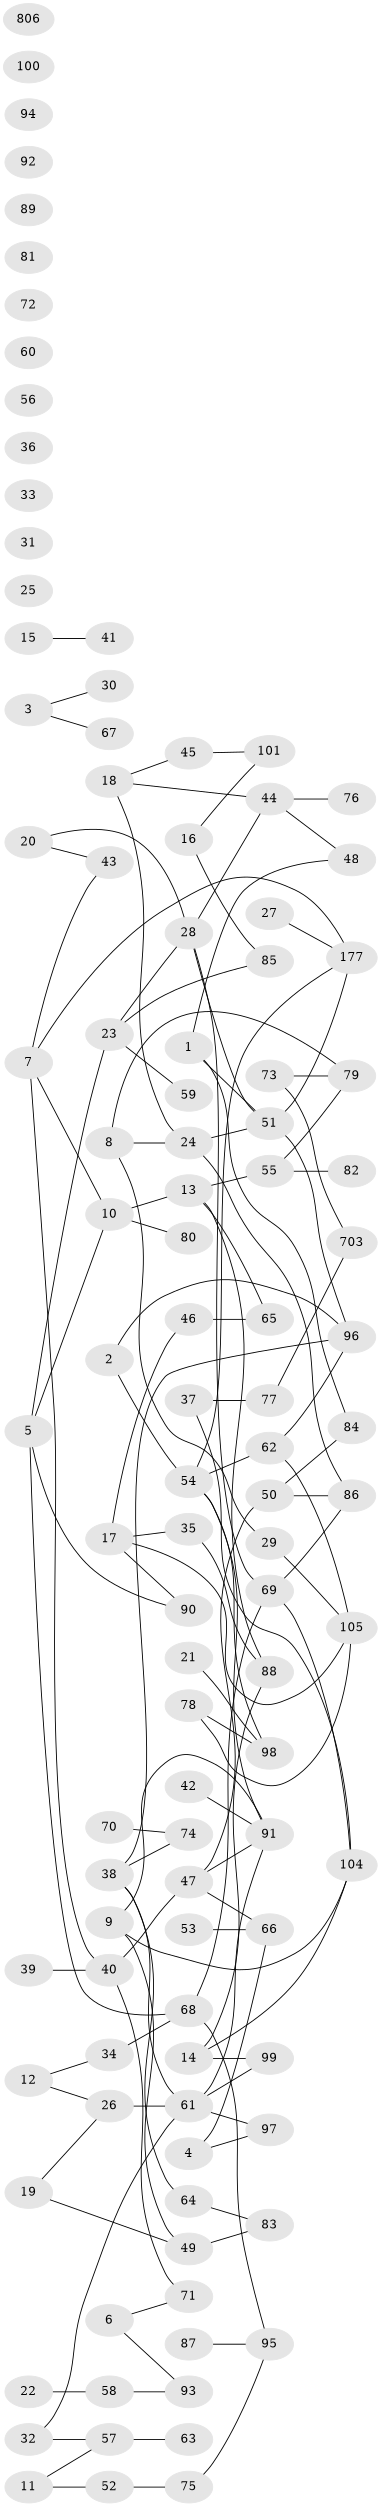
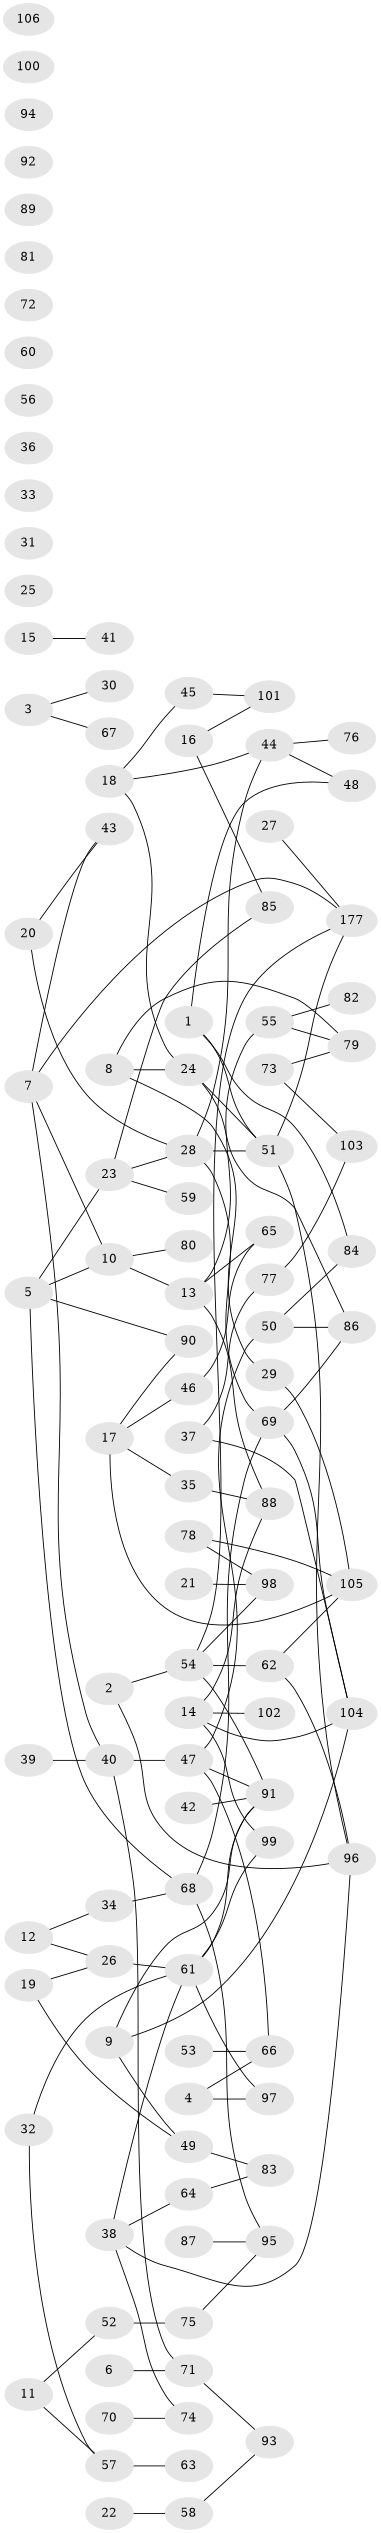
node "806": label "806" -> "106"
node "703": label "703" -> "103"
node "102": added
edge "6" -- "93": now "71" -- "93"
